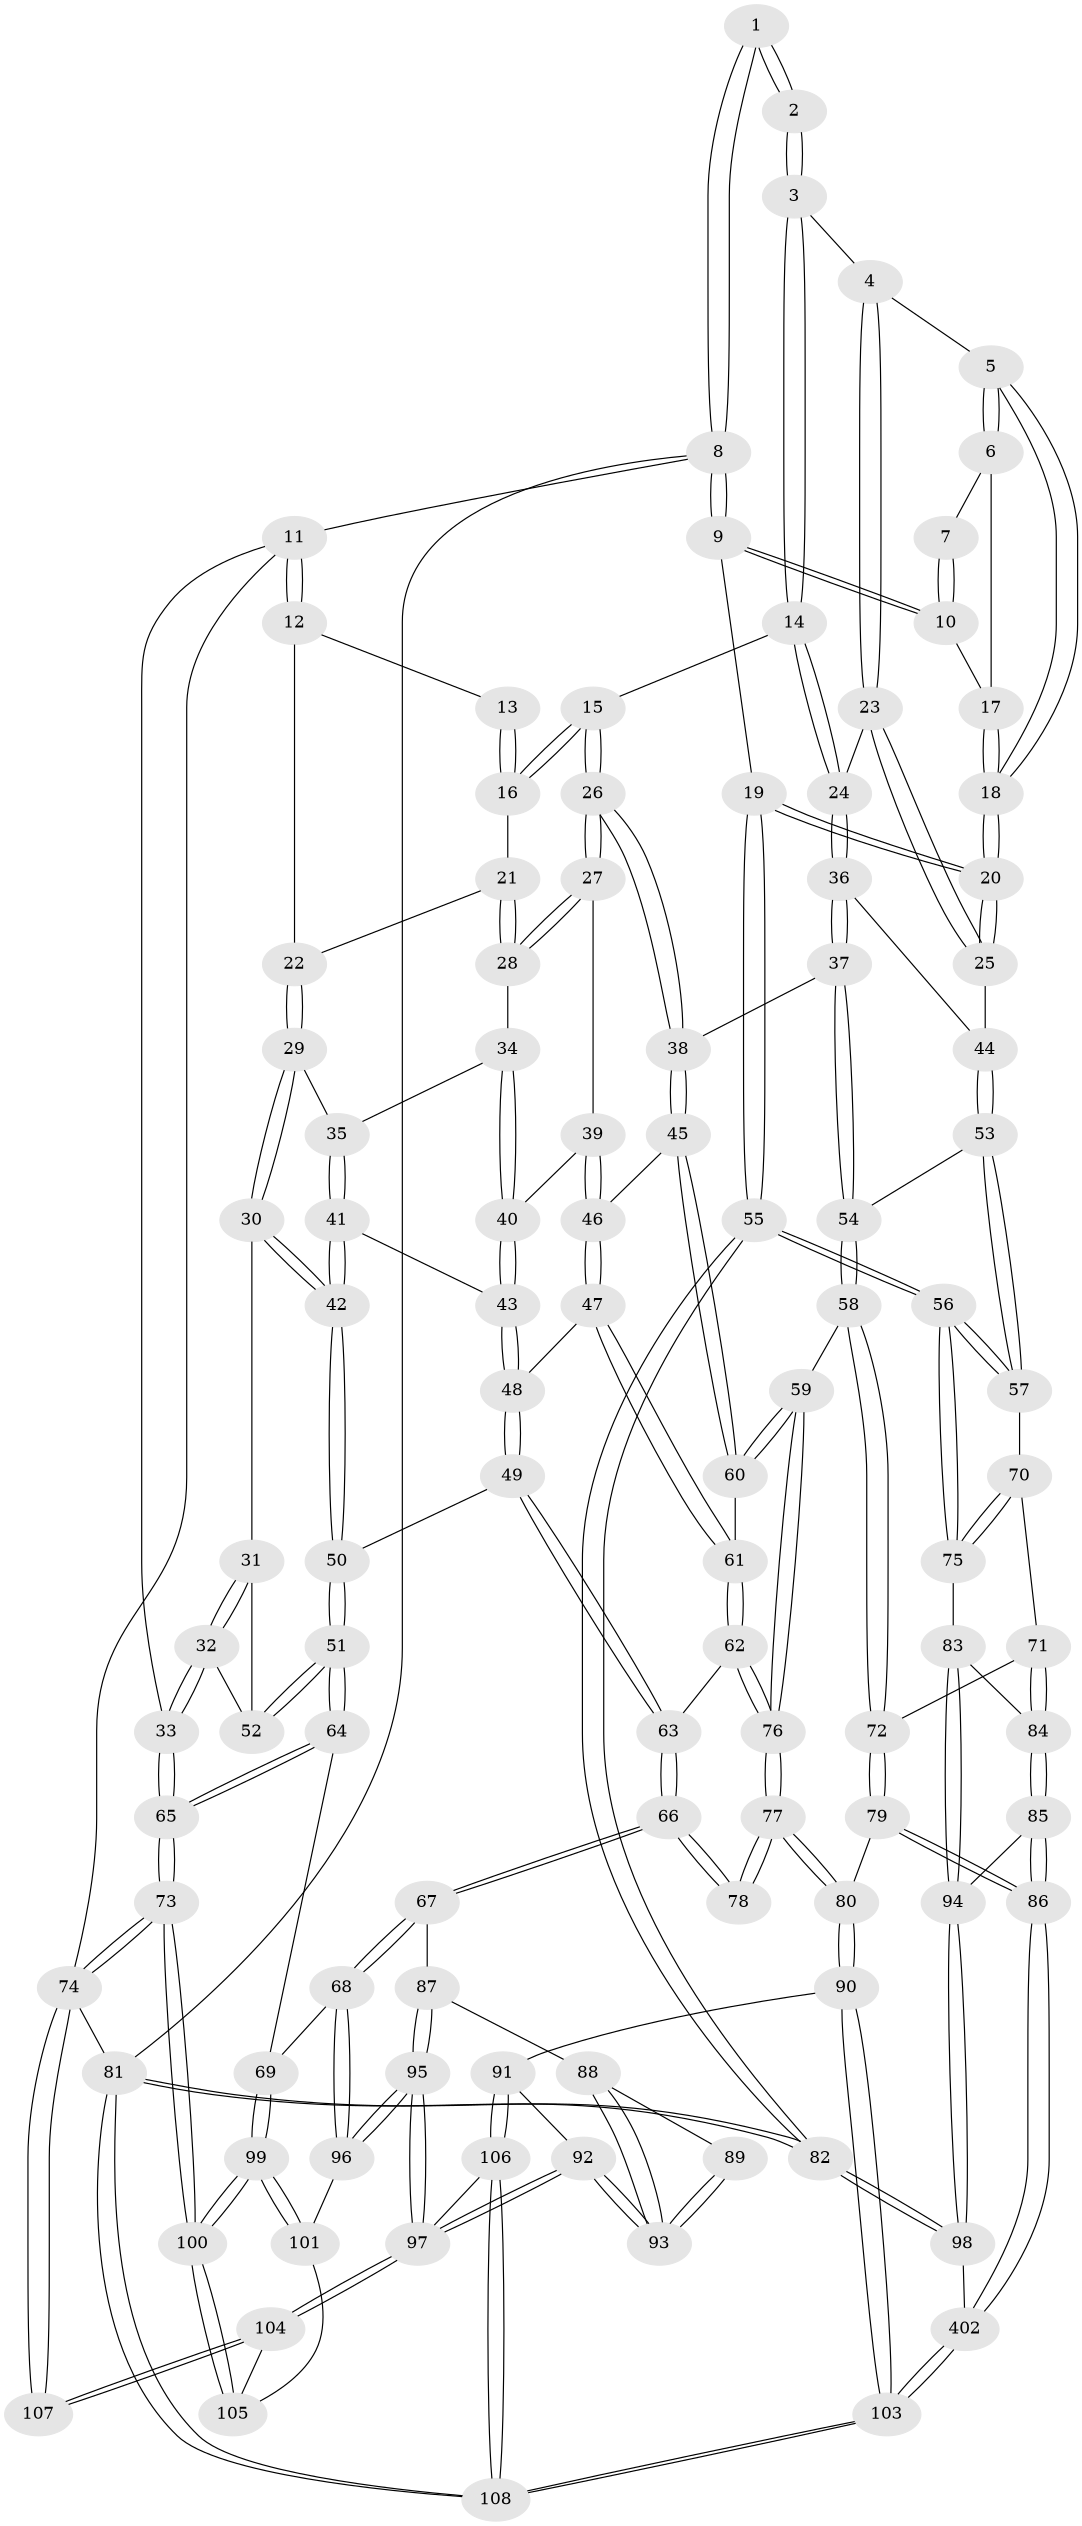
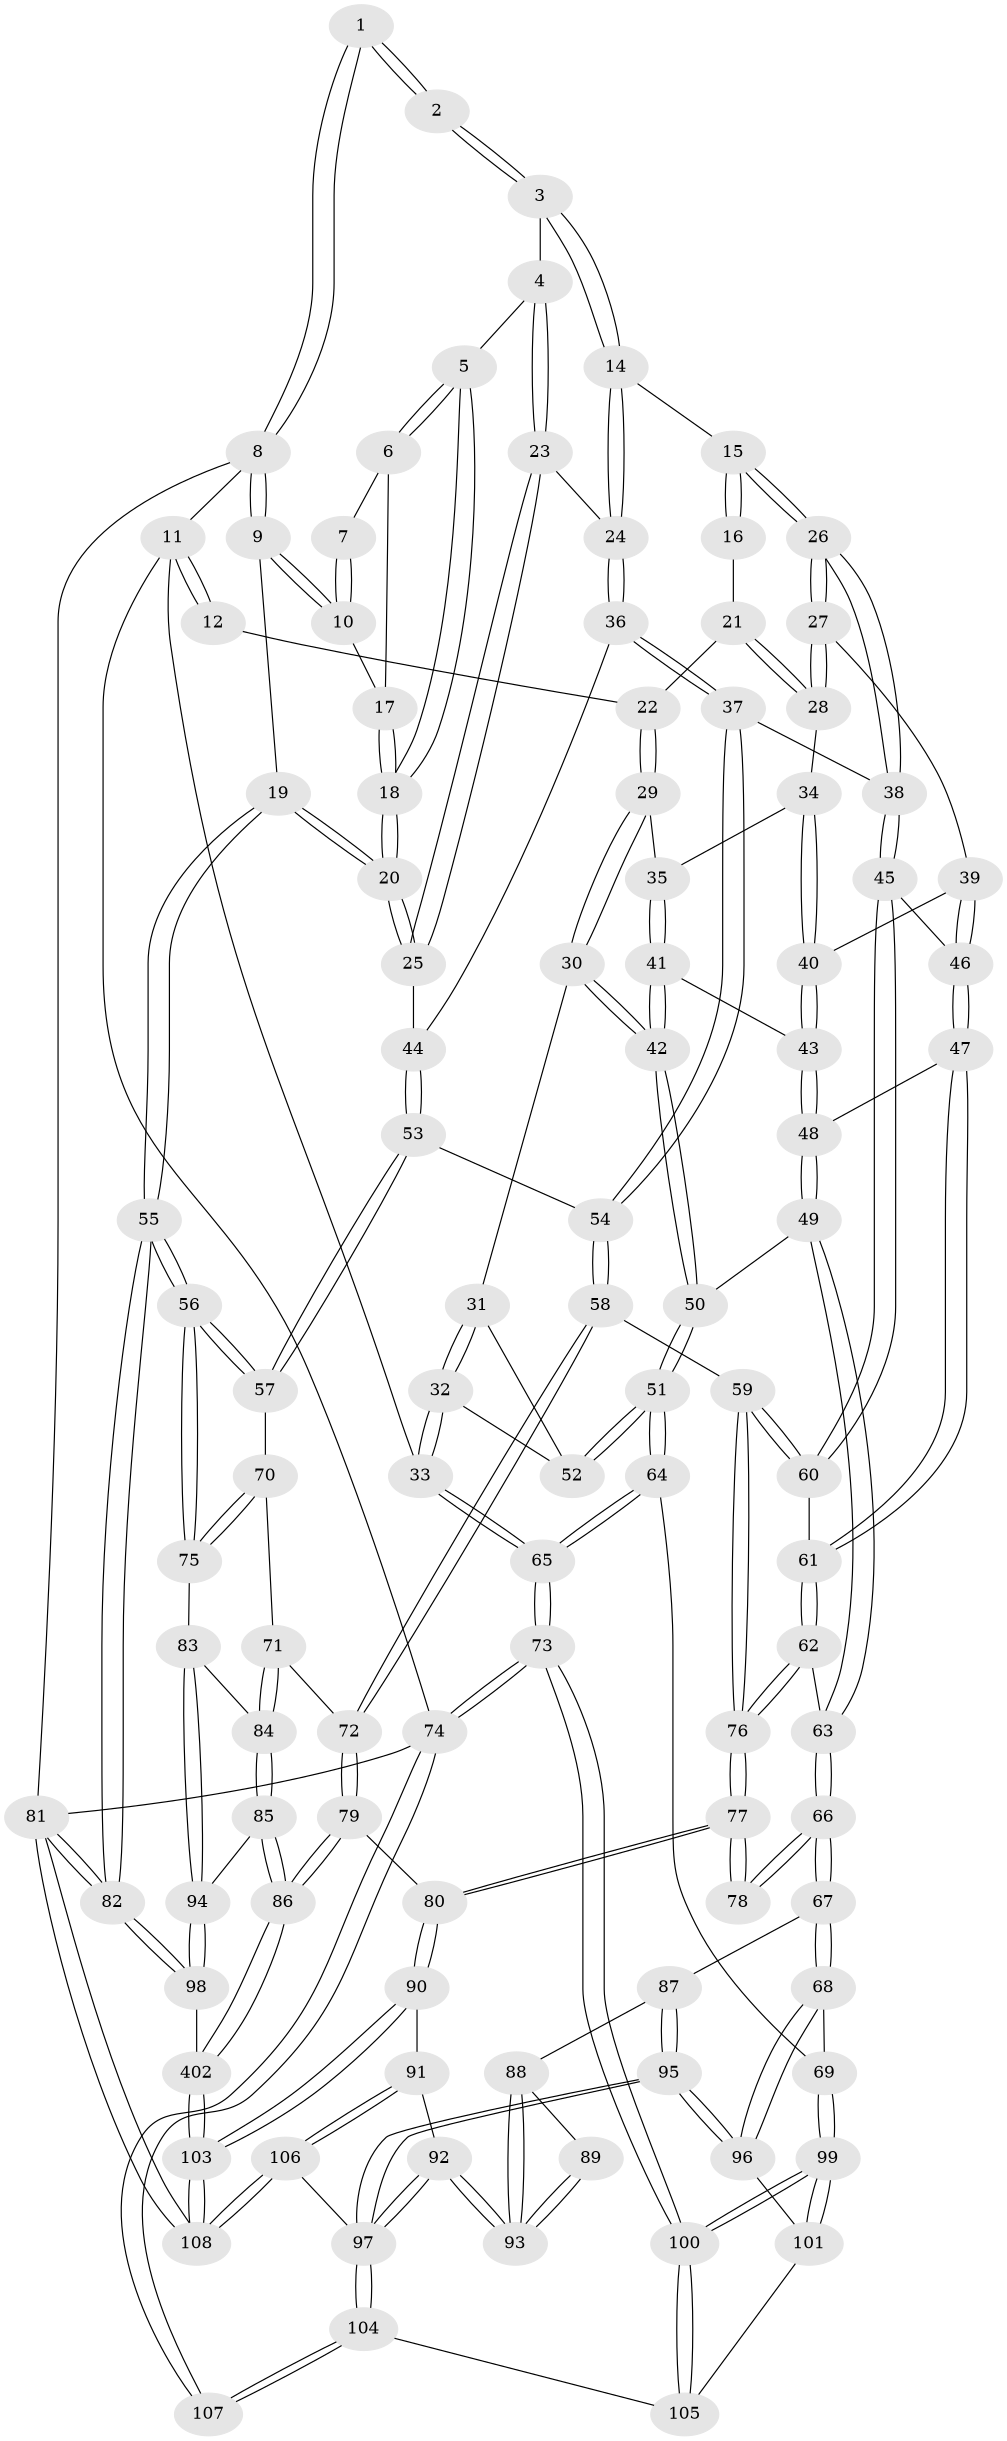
node "13": removed
